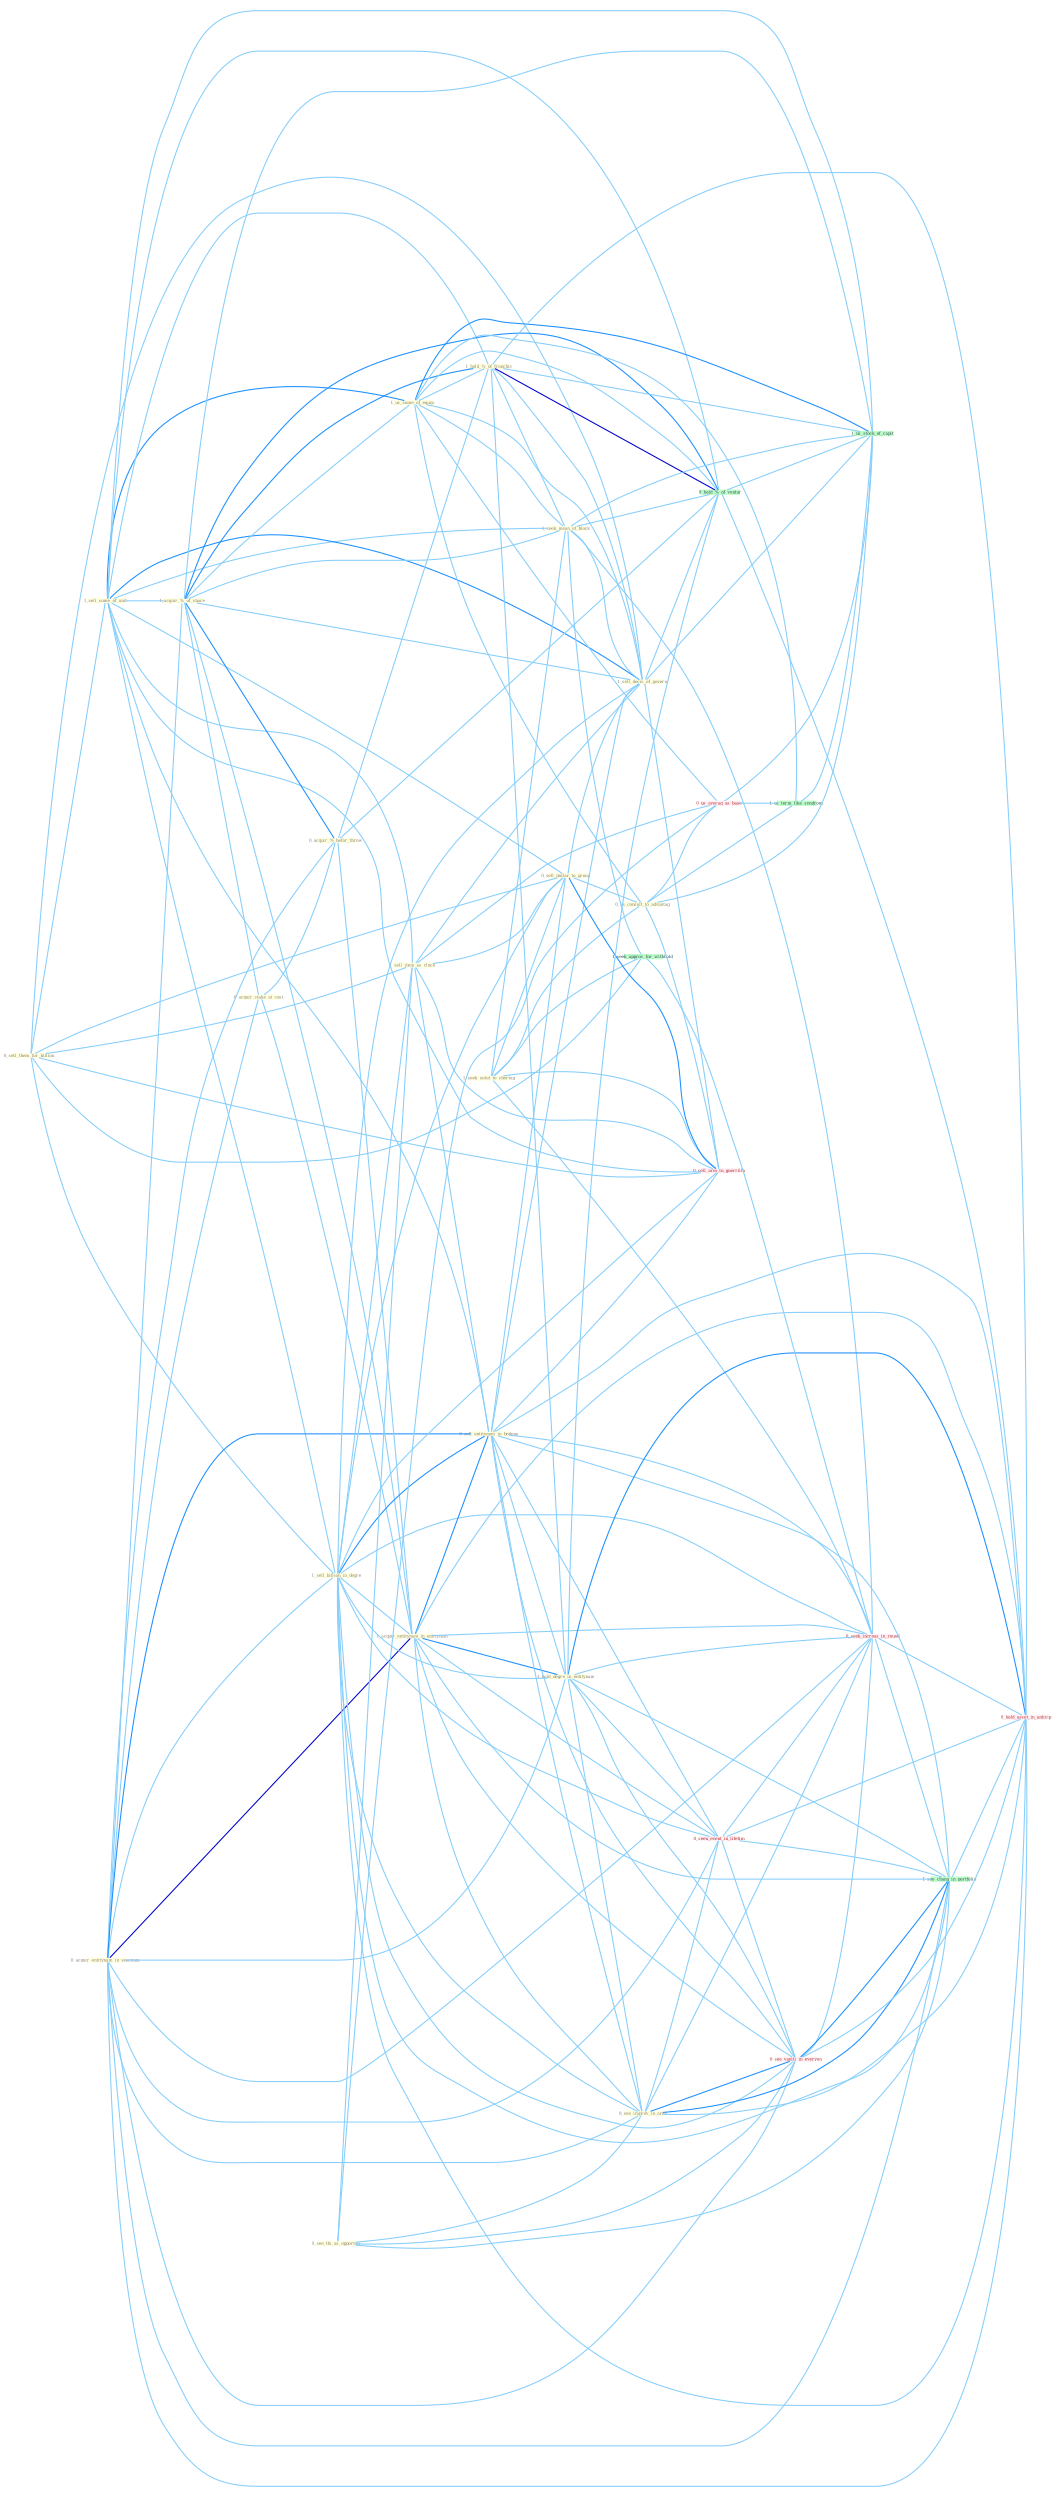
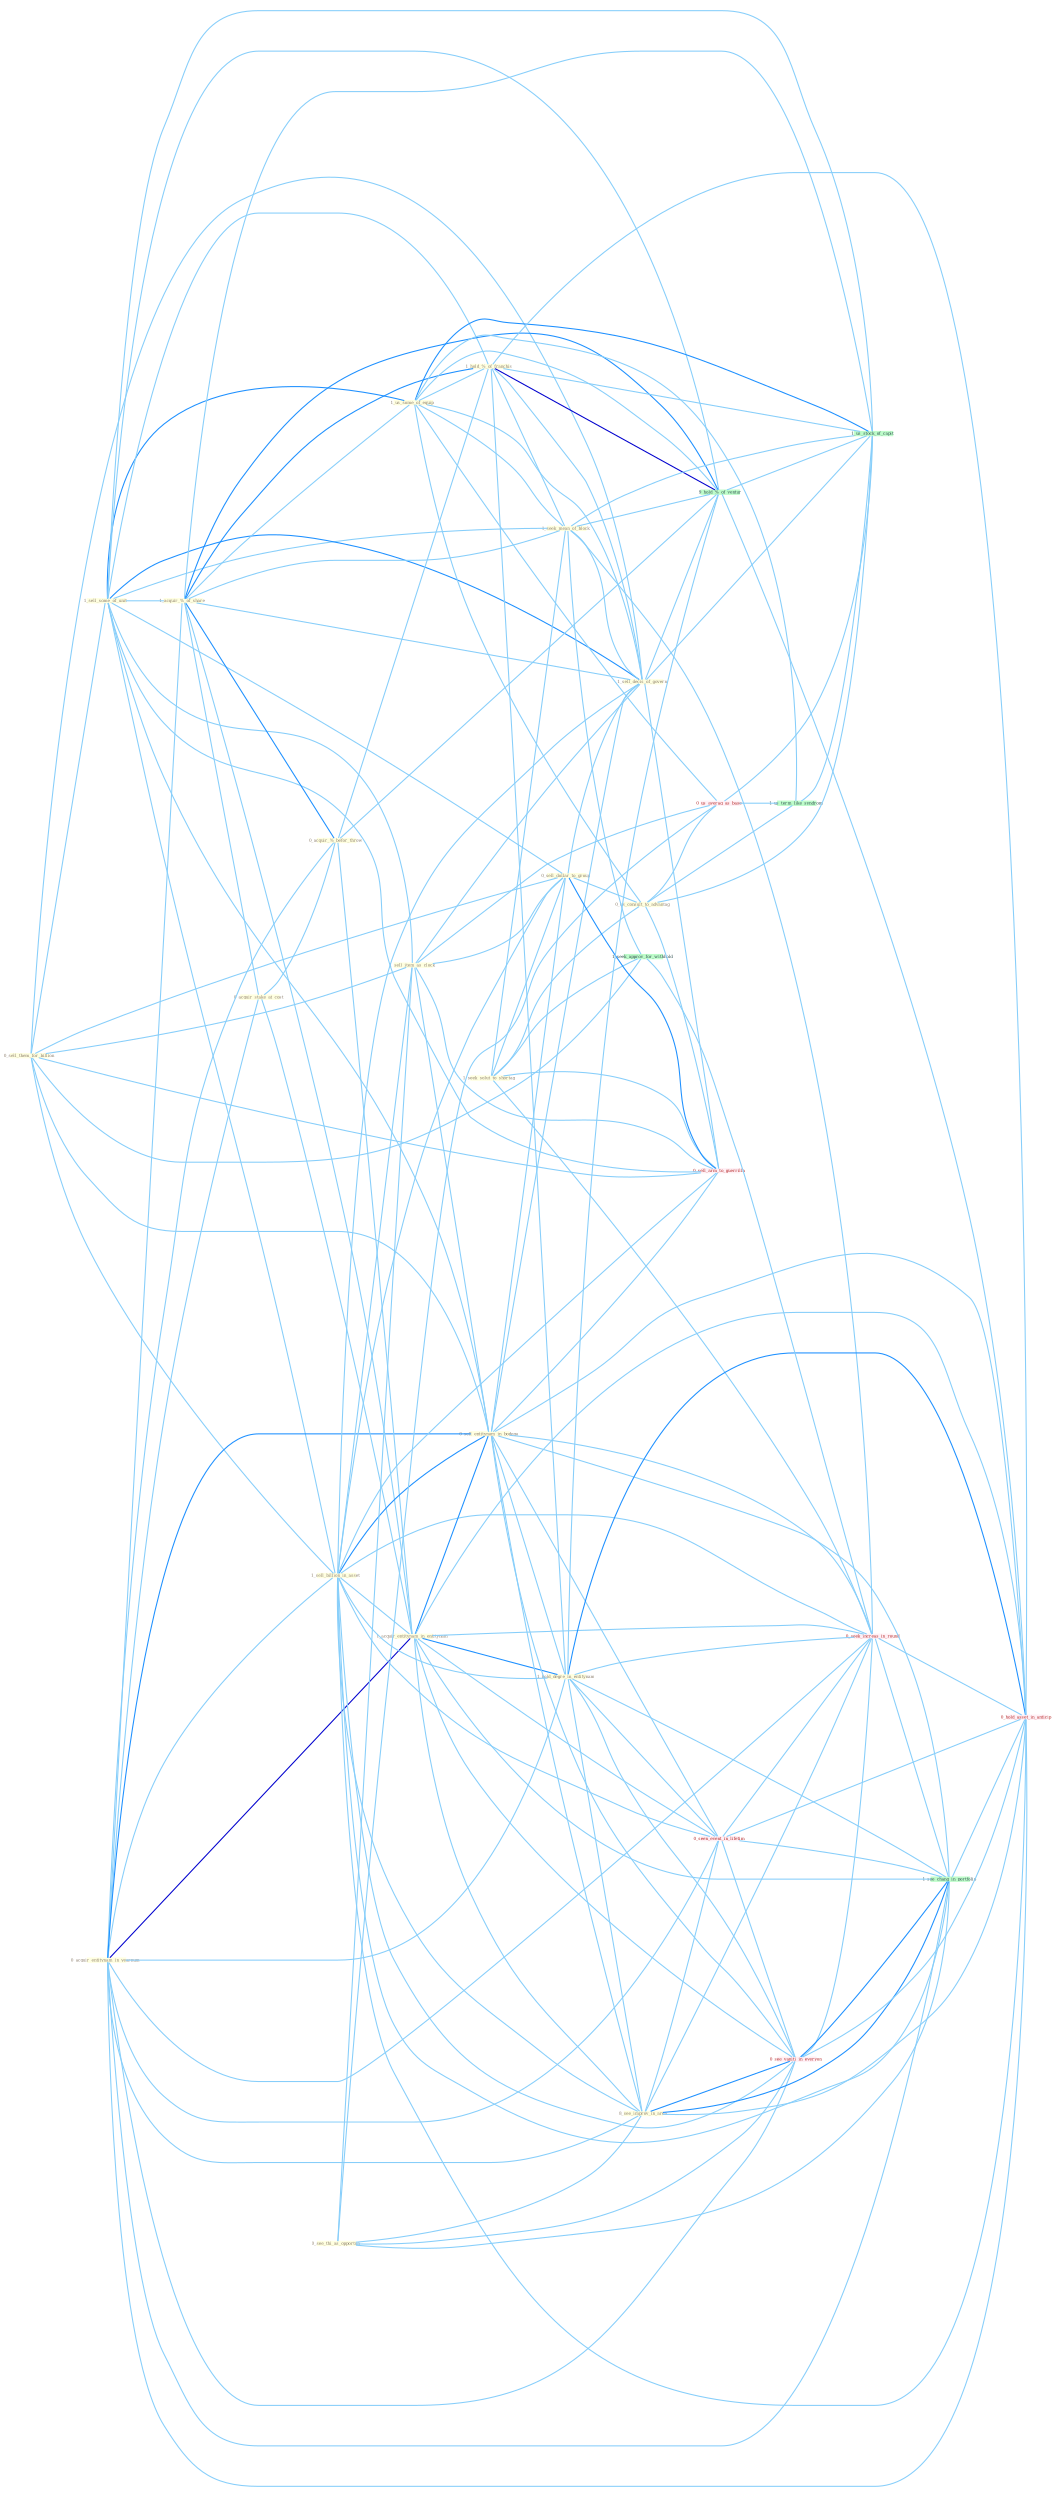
edge "0_sell_them_for_billion" -- "0_sell_entitynam_in_bodega": added
node "1_sell_billion_in_degre": label "1_sell_billion_in_degre" -> "1_sell_billion_in_asset"
